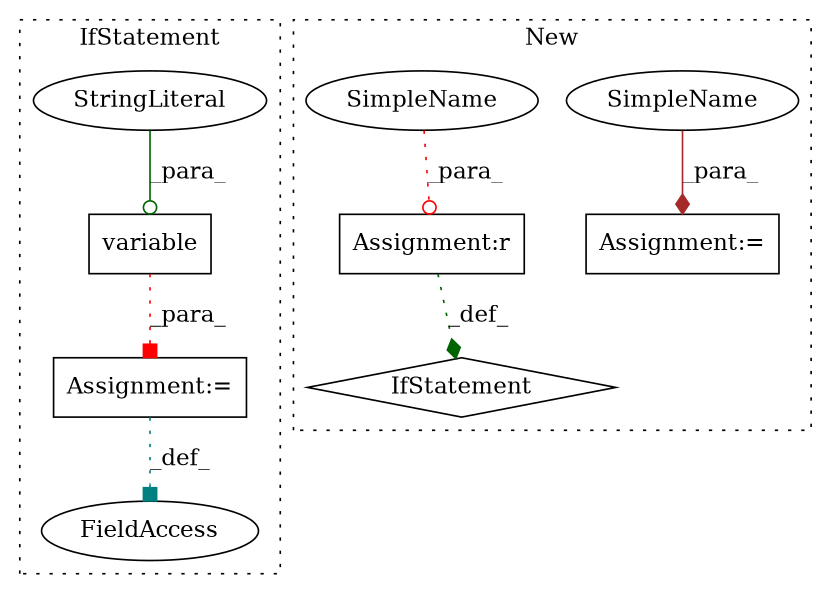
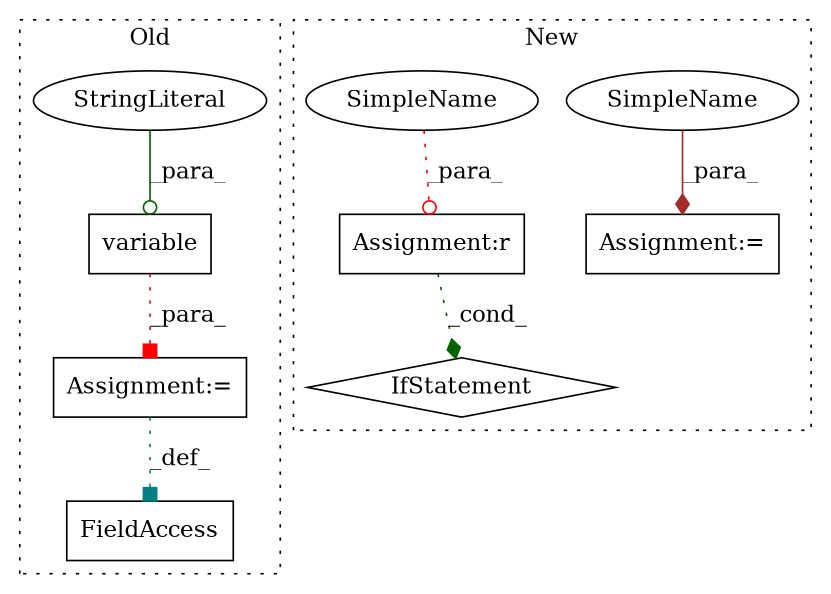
cluster "IfStatement": label "IfStatement" -> "Old"
edge "Assignment:r" -> "IfStatement": label "_def_" -> "_cond_"
node "FieldAccess": shape ellipse -> box
